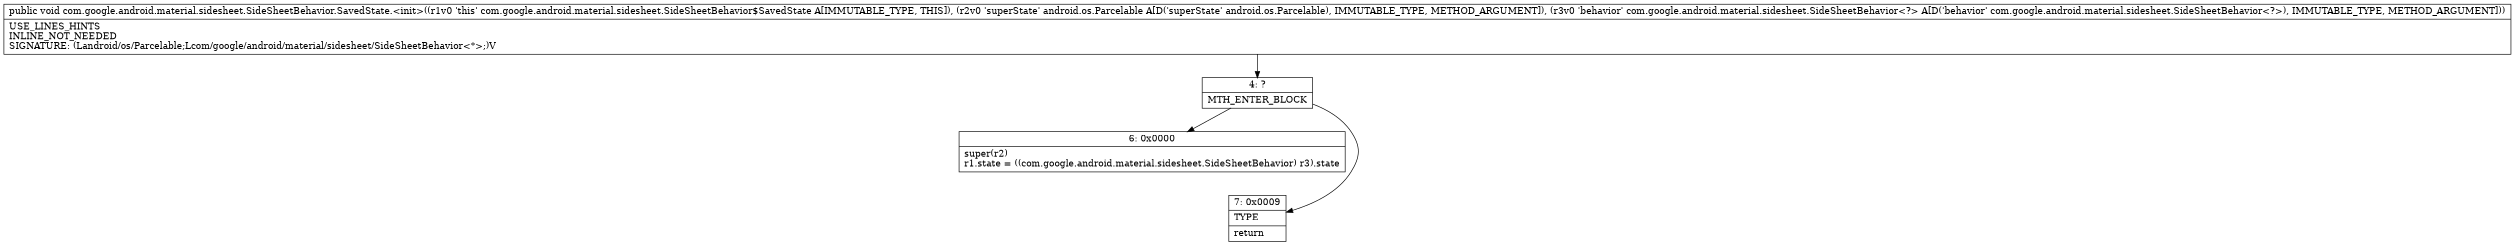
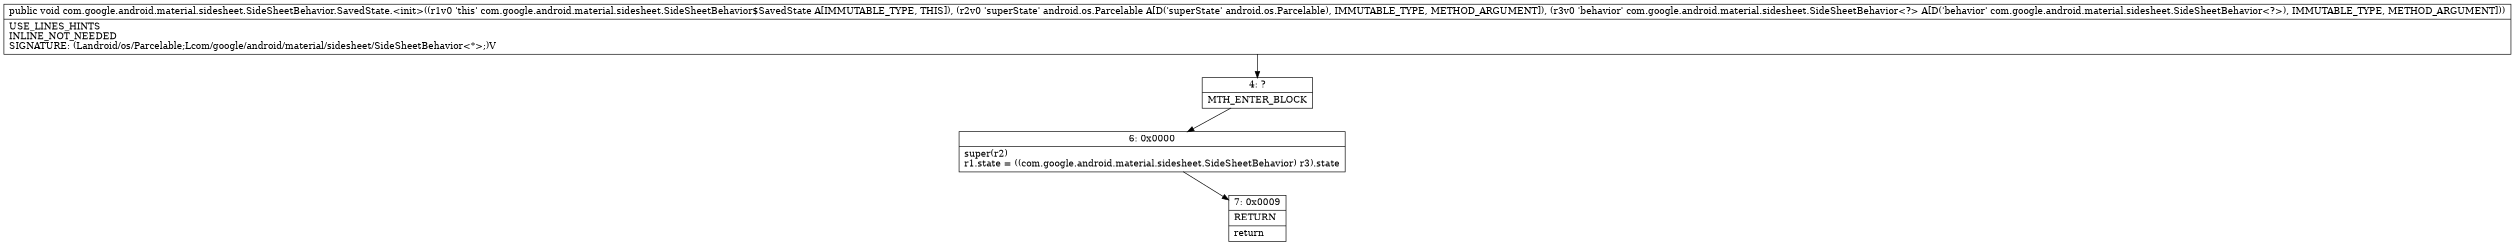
edge "4: ?" -> "7: 0x0009": now "6: 0x0000" -> "7: 0x0009"
node "7: 0x0009": text "TYPE" -> "RETURN"
